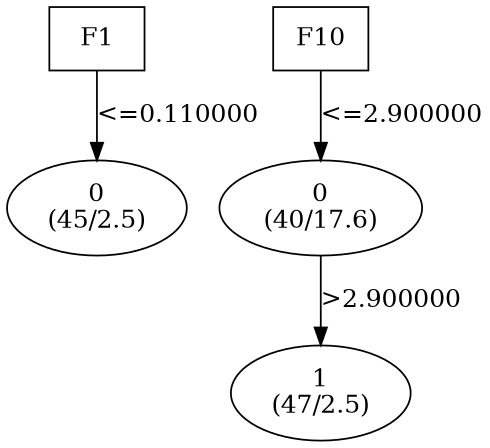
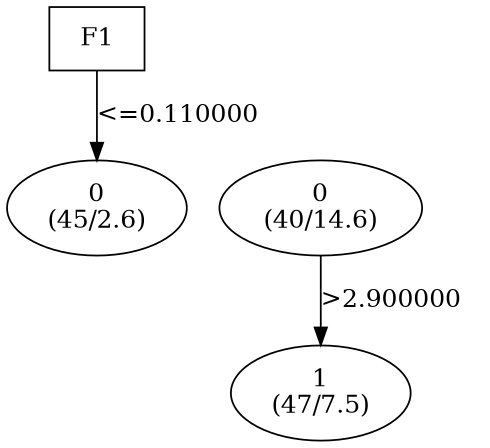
node "F10": removed
node "0 (45/2.5)": label "0 (45/2.5)" -> "0 (45/2.6)"
node "0 (40/17.6)": label "0 (40/17.6)" -> "0 (40/14.6)"
node "1 (47/2.5)": label "1 (47/2.5)" -> "1 (47/7.5)"
